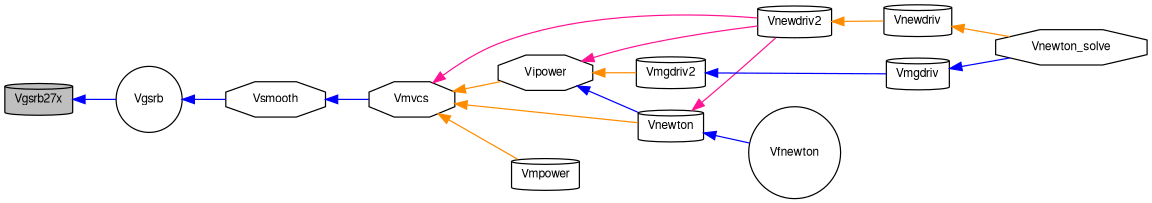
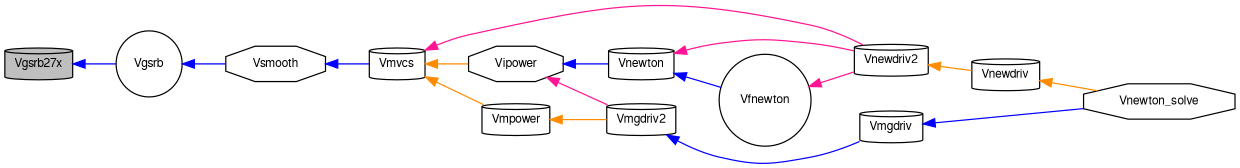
edge "Vnewdriv2" -> "Vipower": now "Vnewdriv2" -> "Vfnewton"
edge "Vmgdriv2" -> "Vipower": color darkorange -> deeppink
node "Vmvcs": shape octagon -> cylinder
edge "Vnewton" -> "Vmvcs": removed
edge "Vmgdriv2" -> "Vmpower": added
